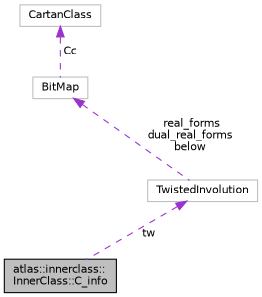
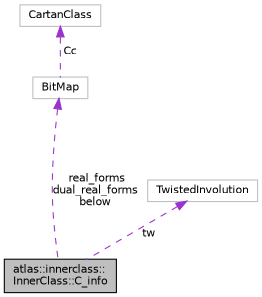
edge "TwistedInvolution" -> "BitMap": now "atlas::innerclass:: InnerClass::C_info" -> "BitMap"
